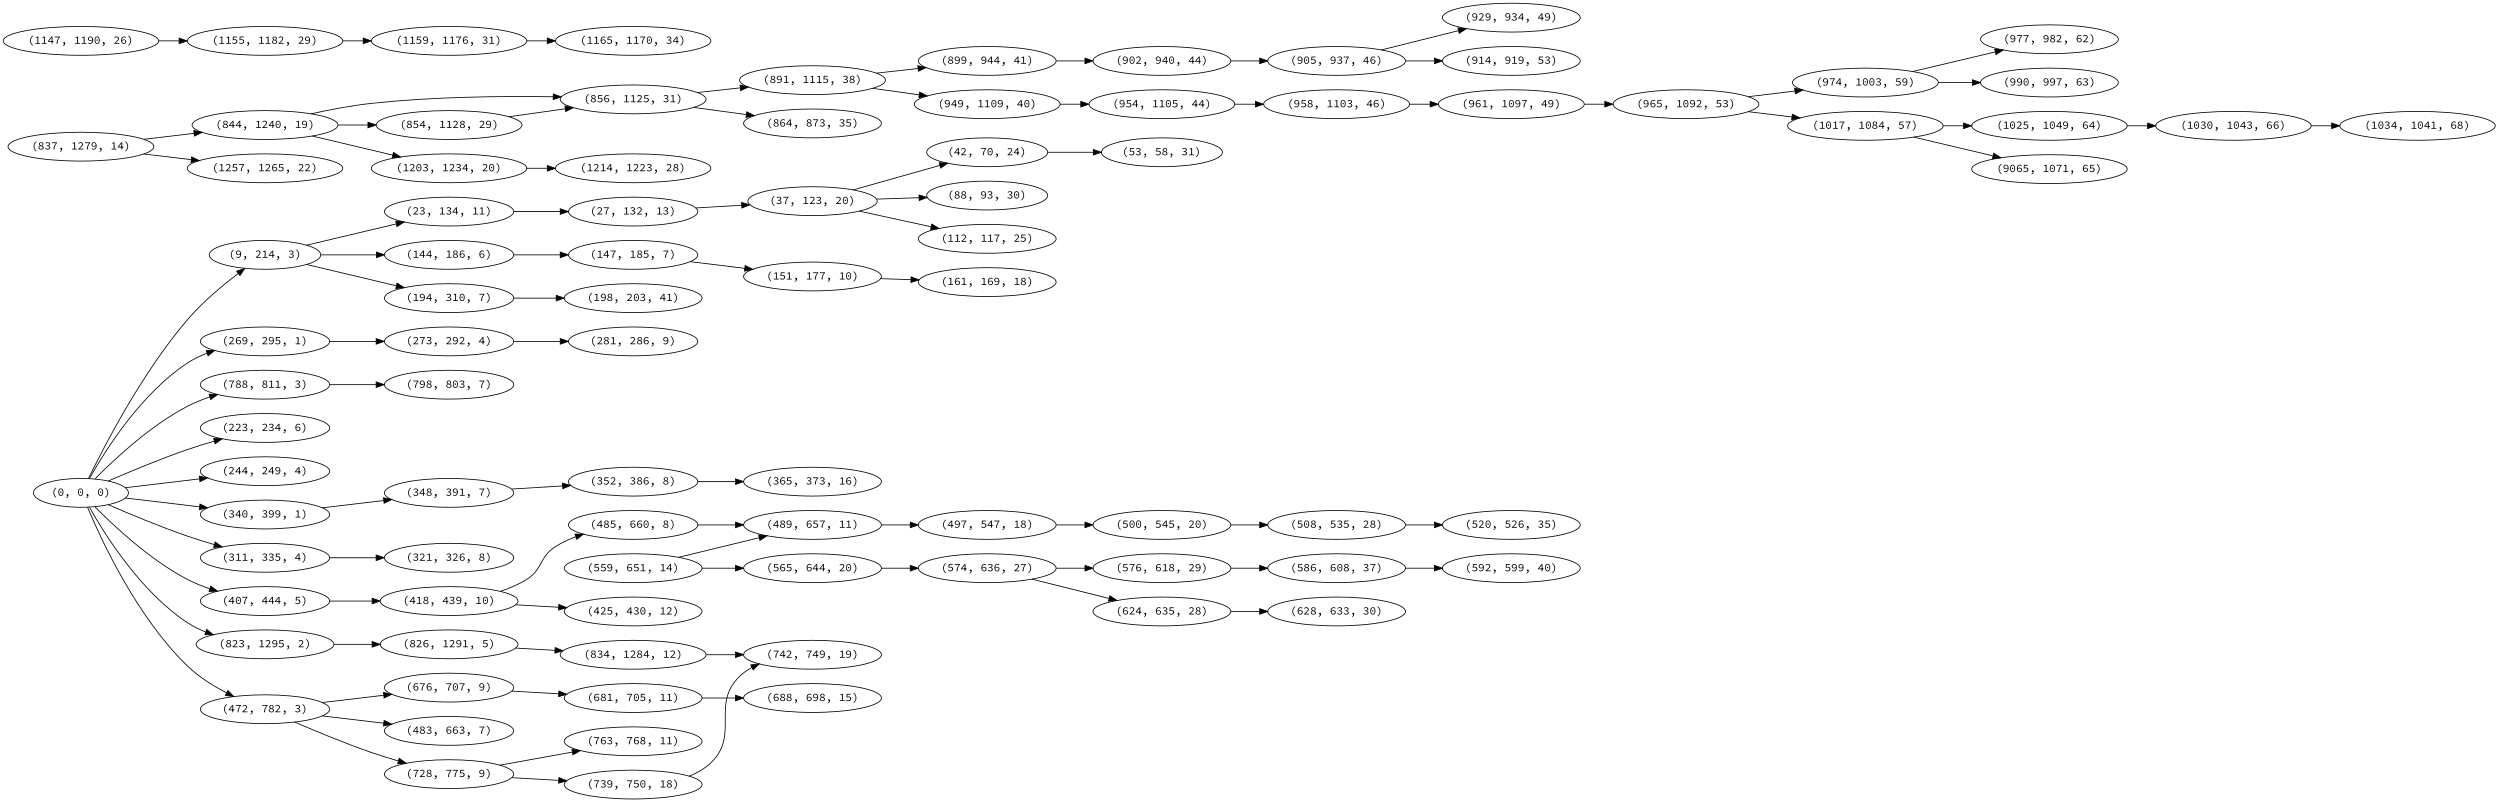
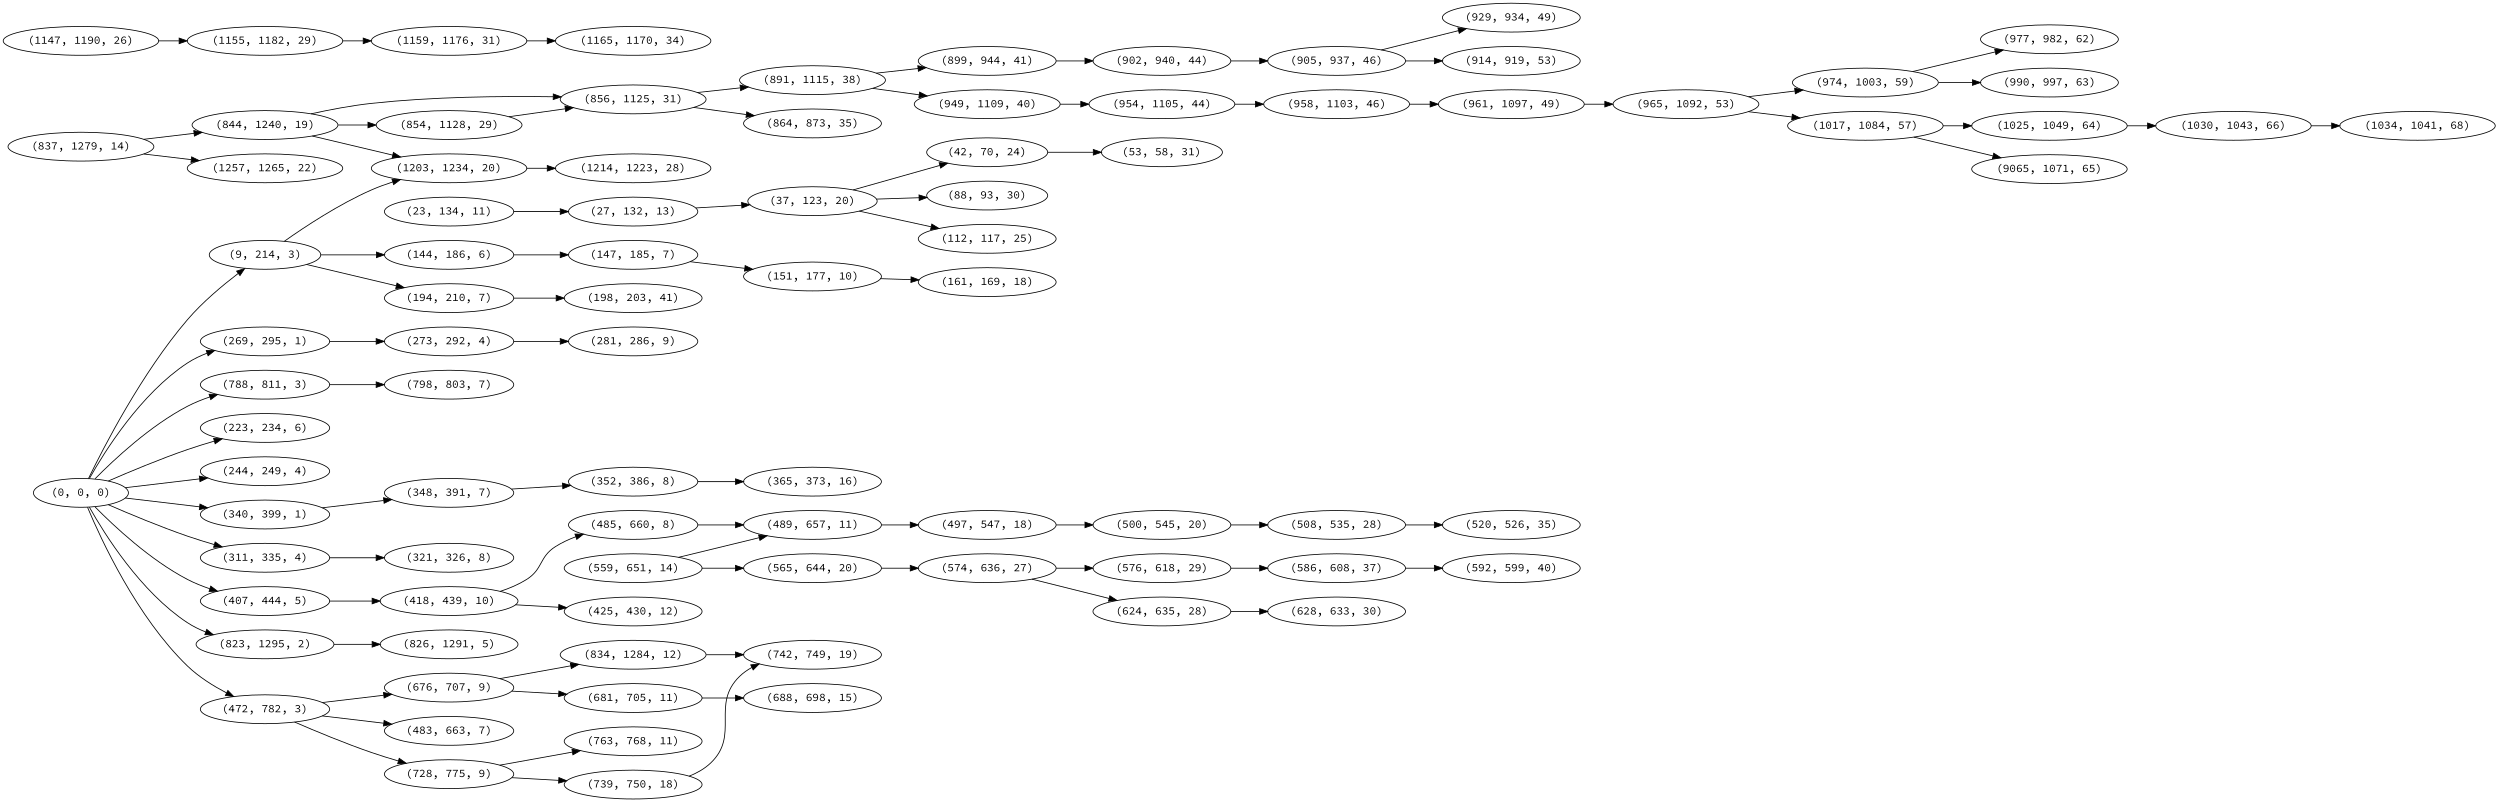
edge "(9, 214, 3)" -> "(23, 134, 11)": now "(9, 214, 3)" -> "(1203, 1234, 20)"
node "(194, 310, 7)": label "(194, 310, 7)" -> "(194, 210, 7)"
edge "(826, 1291, 5)" -> "(834, 1284, 12)": now "(676, 707, 9)" -> "(834, 1284, 12)"
